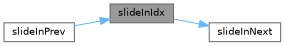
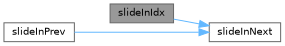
edge "slideInPrev" -> "slideInIdx": now "slideInPrev" -> "slideInNext"
